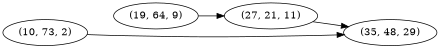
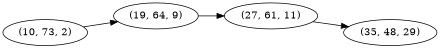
node "(27, 21, 11)": label "(27, 21, 11)" -> "(27, 61, 11)"
edge "(10, 73, 2)" -> "(35, 48, 29)": now "(10, 73, 2)" -> "(19, 64, 9)"
